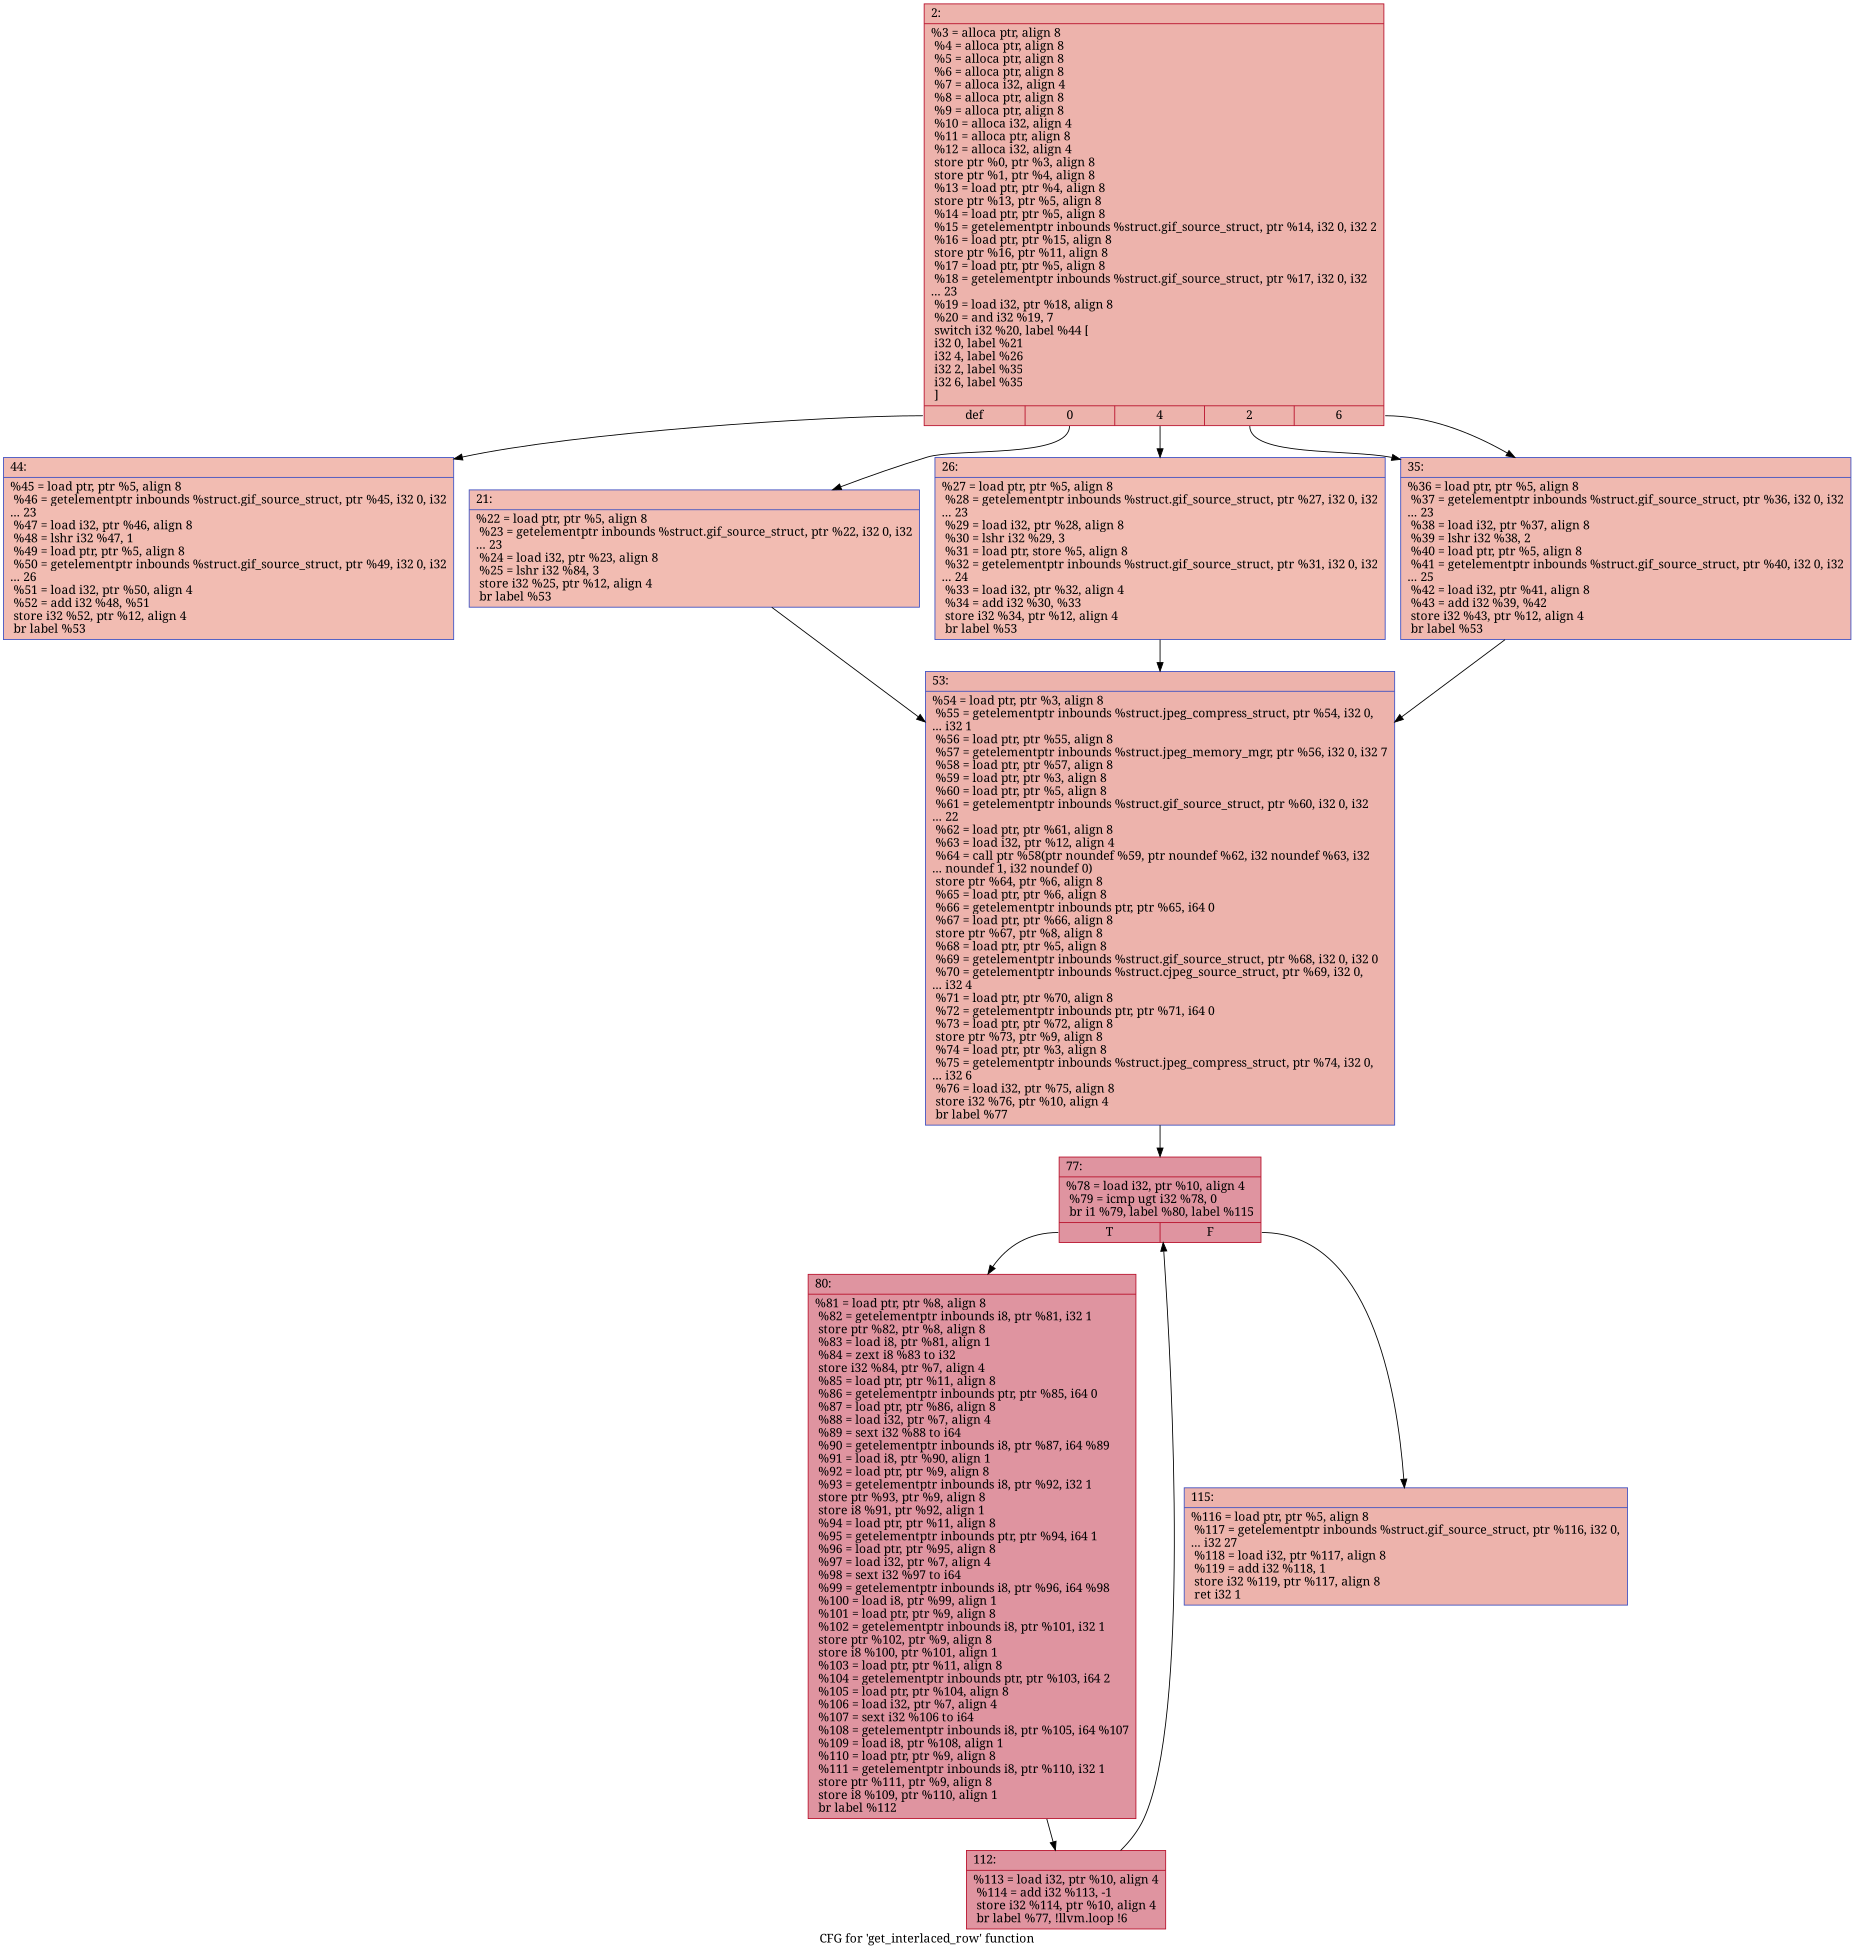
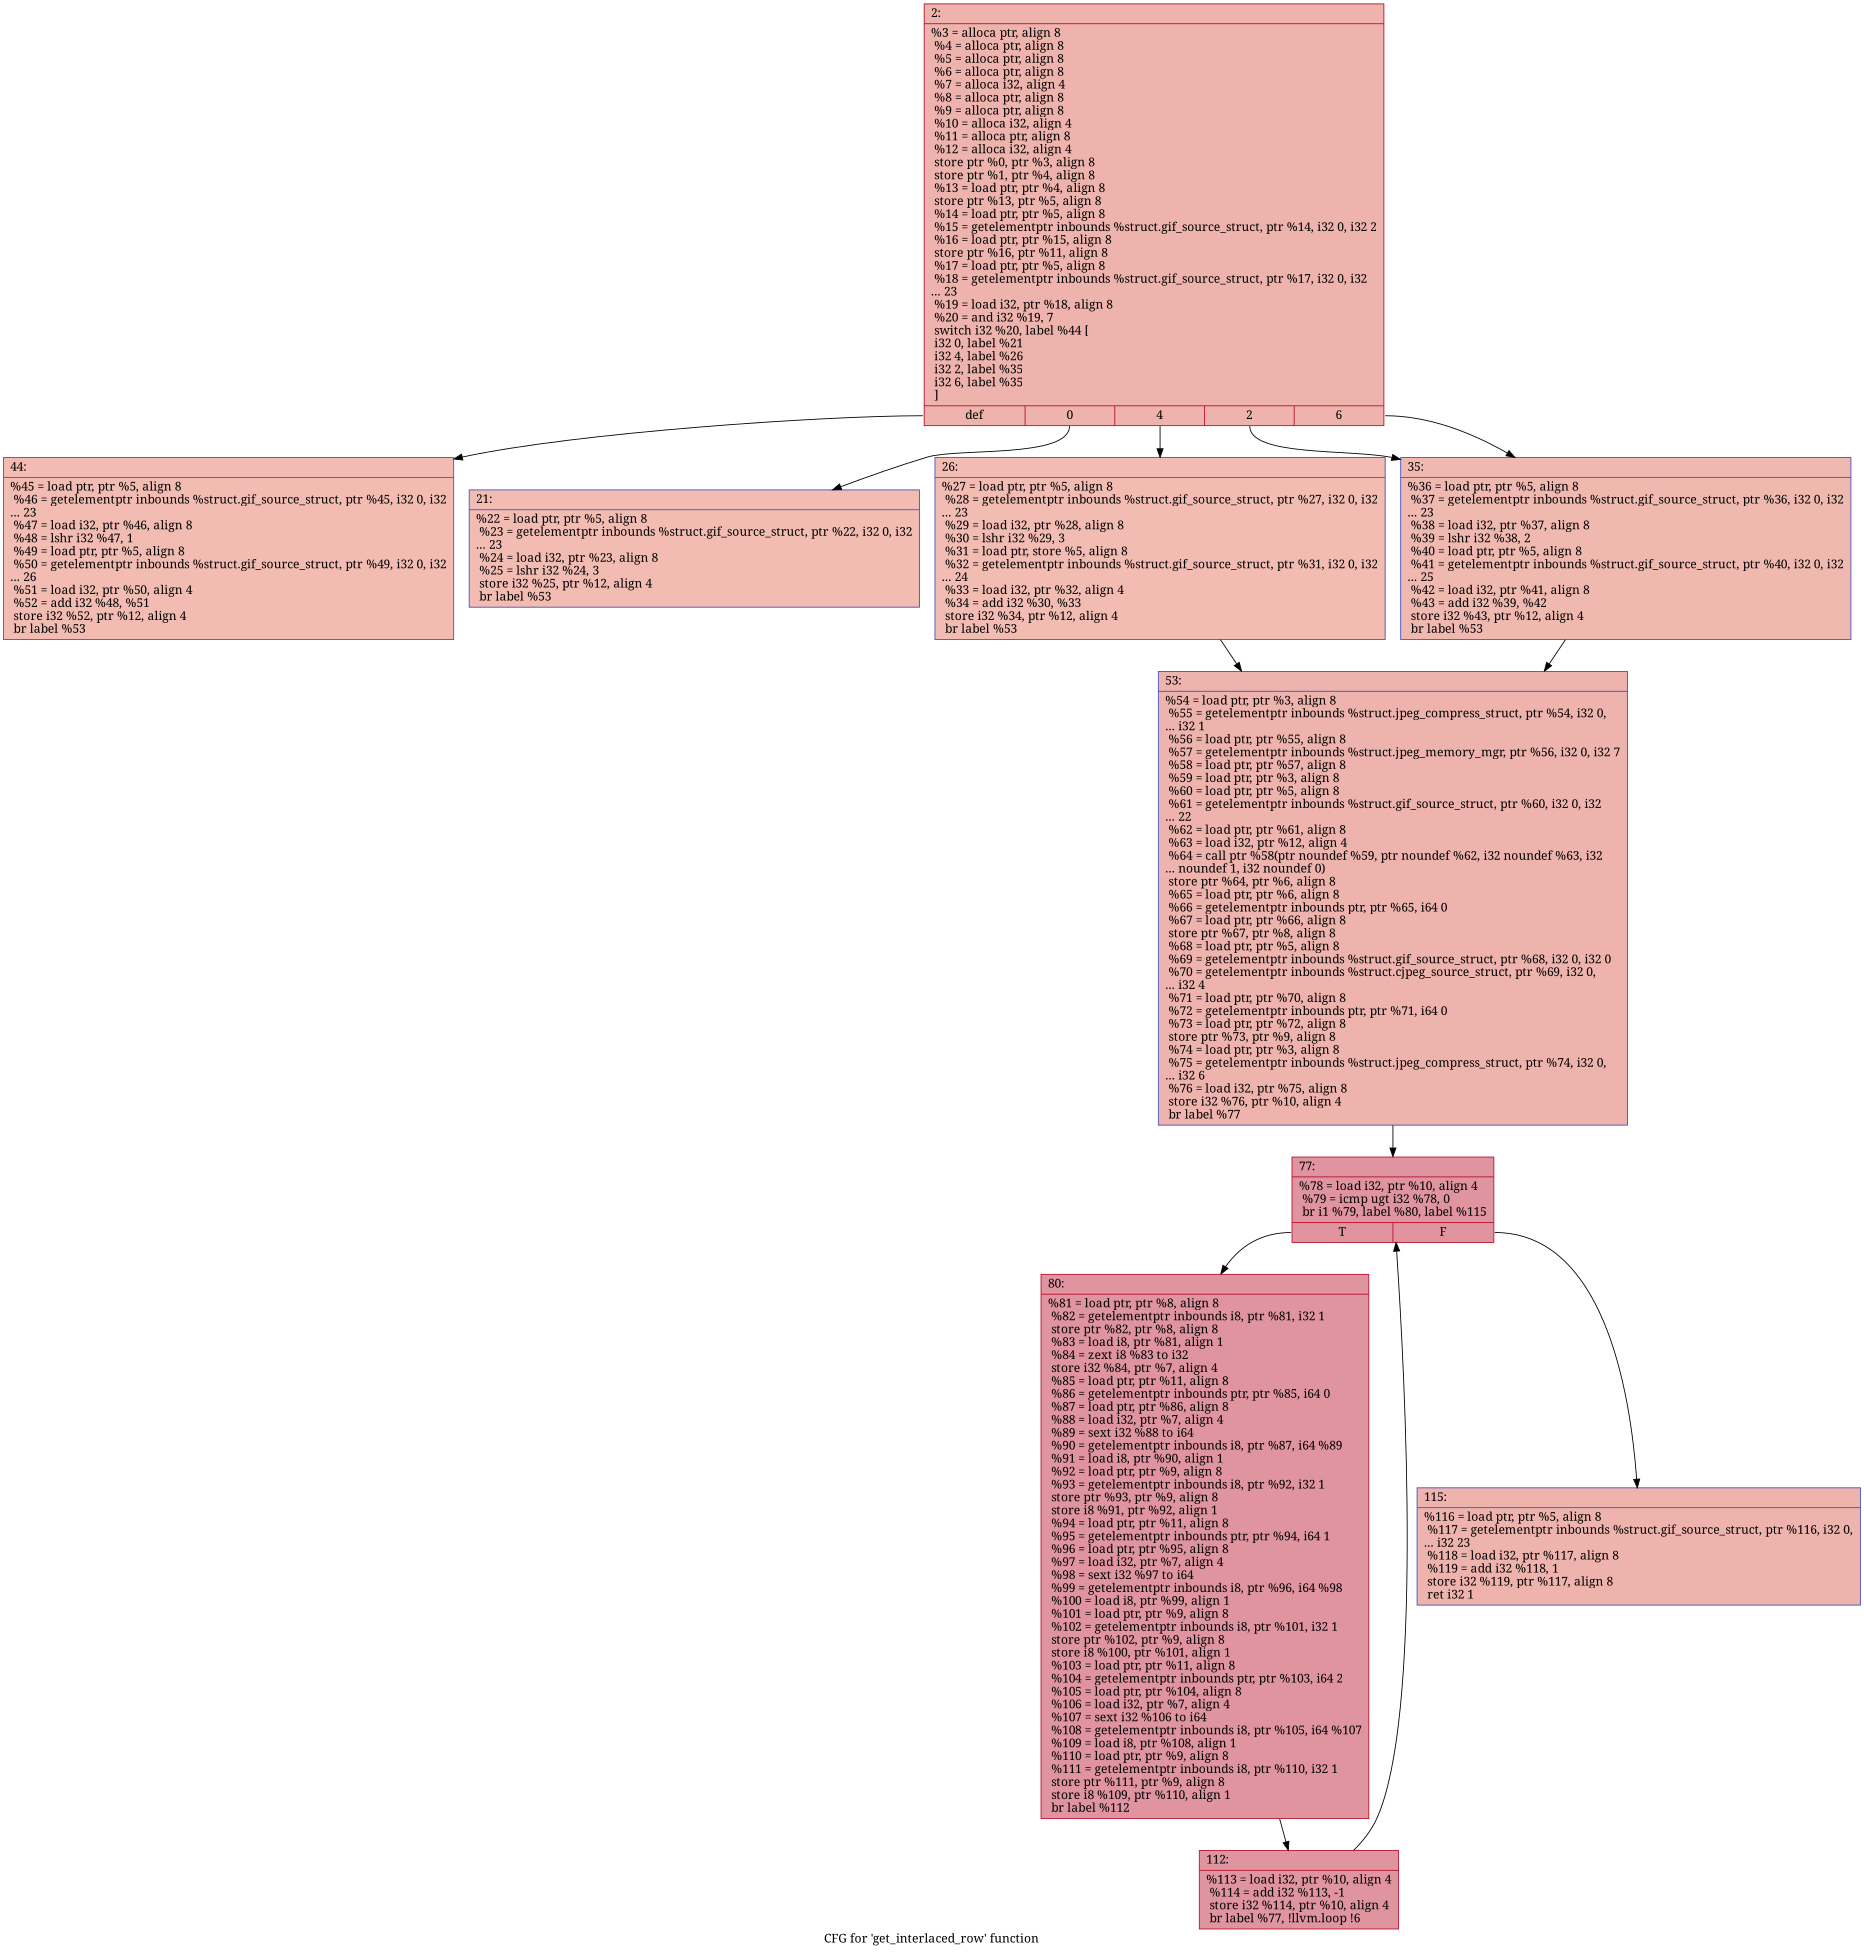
node "21:": text "%25 = lshr i32 %84, 3" -> "%25 = lshr i32 %24, 3"
edge "21:" -> "53:": removed
node "115:": text "... i32 27" -> "... i32 23"
